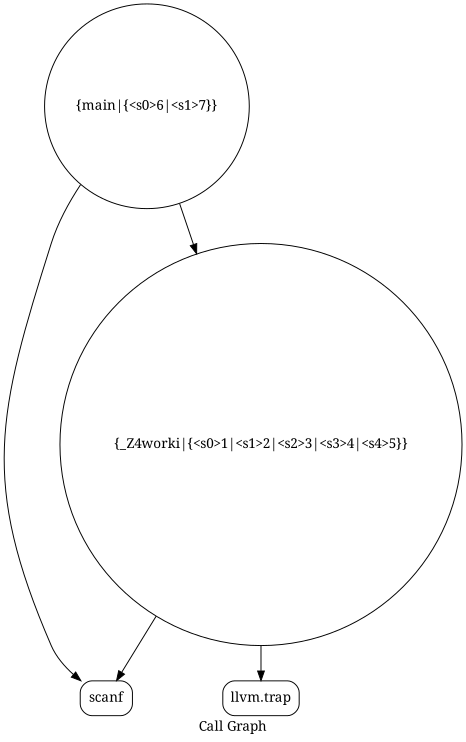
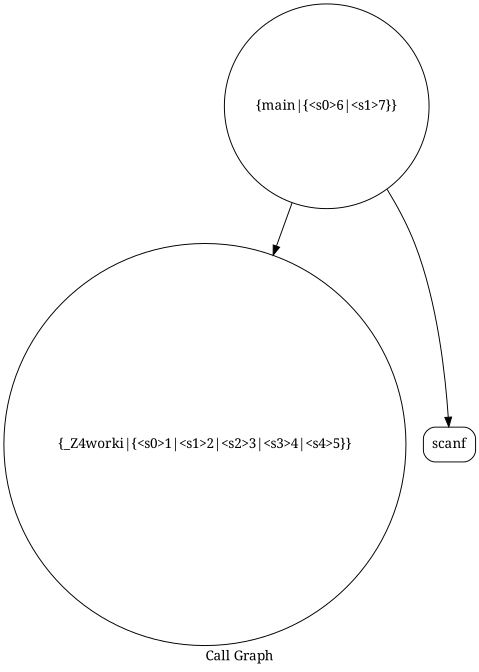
edge "{_Z4worki|{<s0>1|<s1>2|<s2>3|<s3>4|<s4>5}}" -> "scanf": removed
node "llvm.trap": removed
